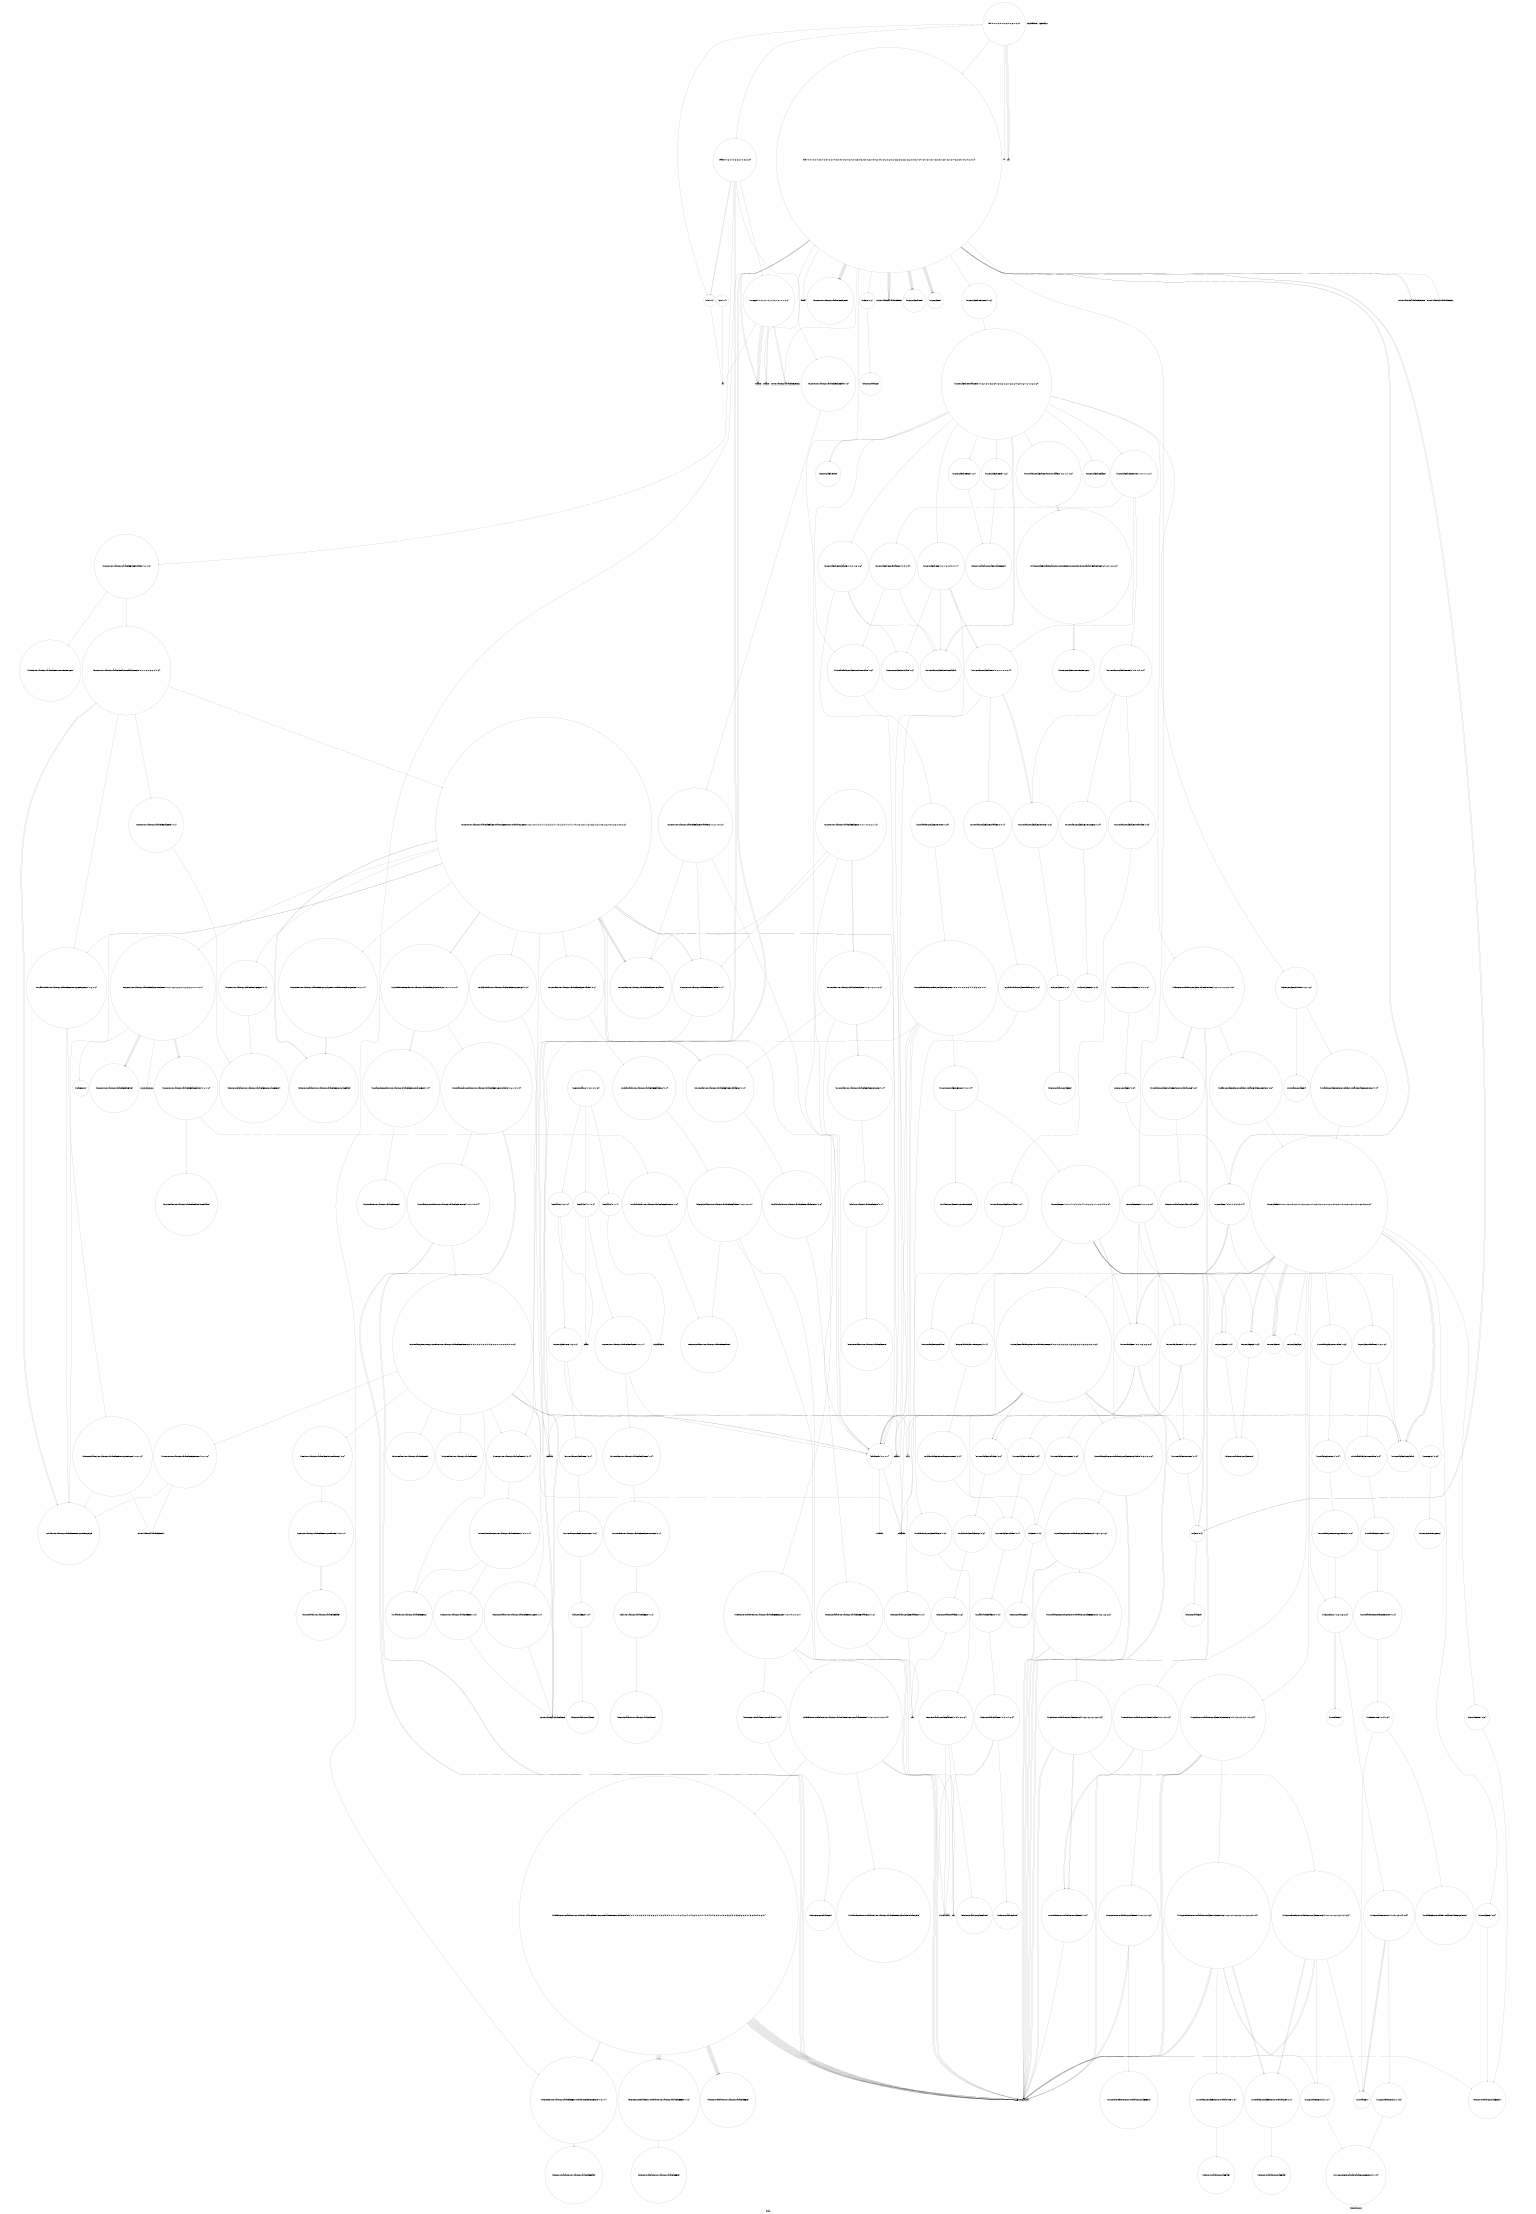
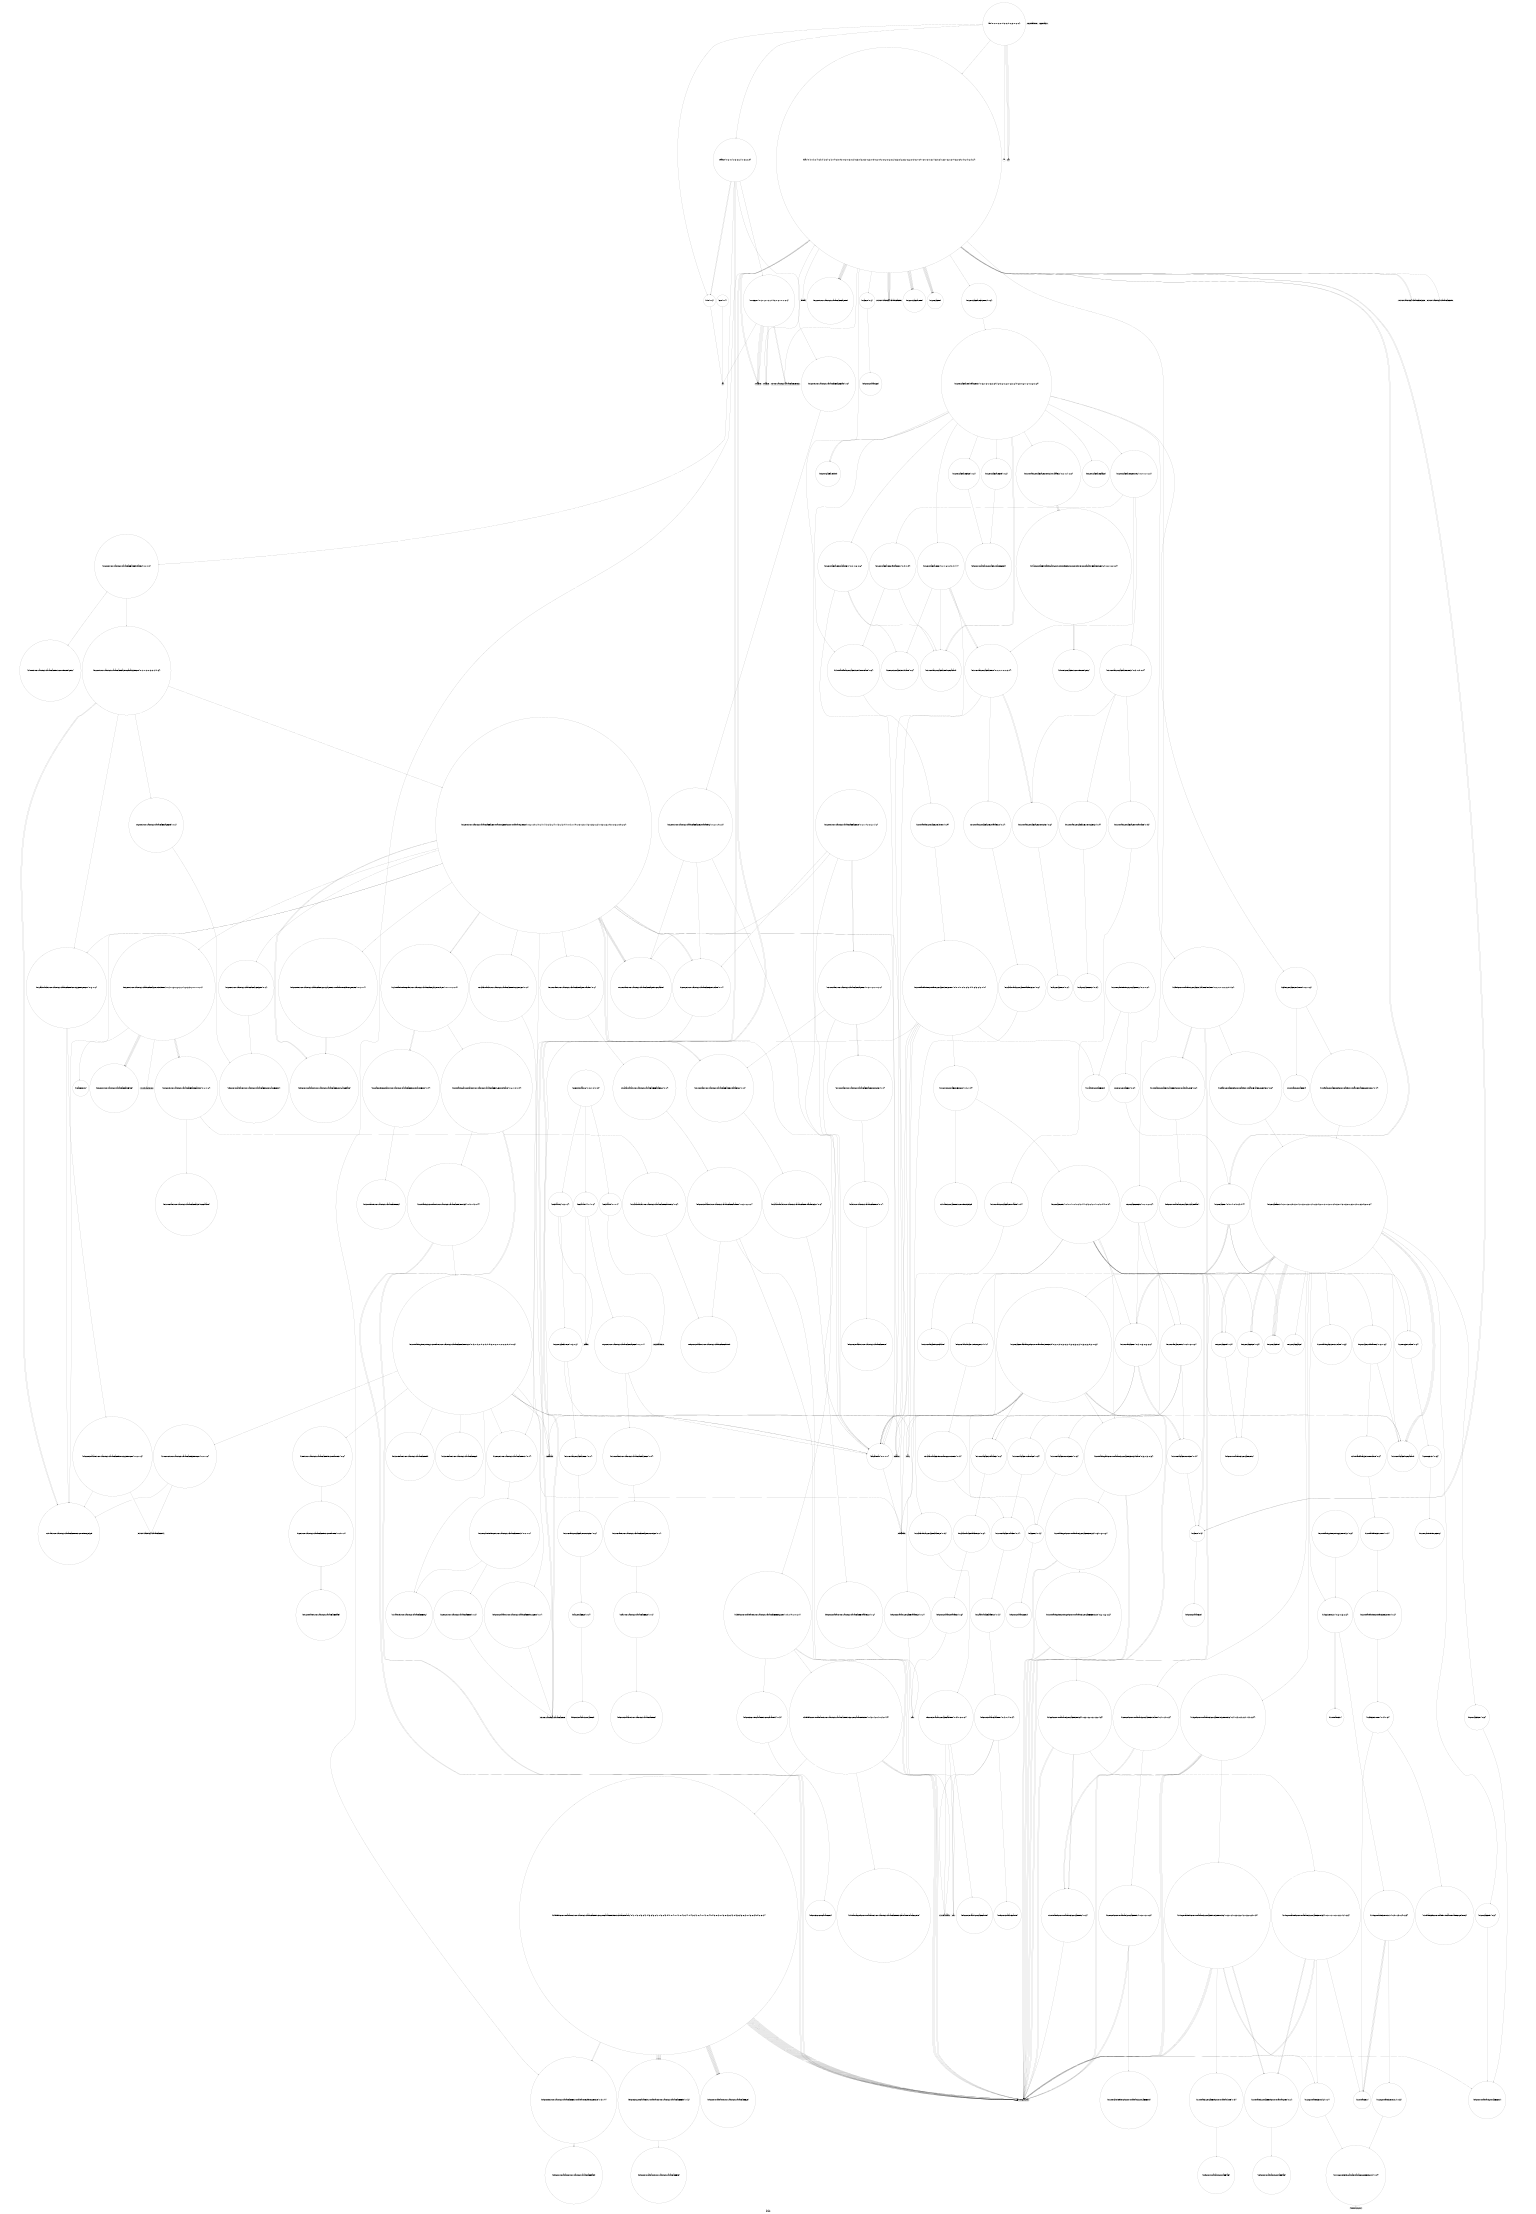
node "{_ZN9__gnu_cxx13new_allocatorISt6vectorIjSaIjEEED2Ev}": removed
node "{_ZSt11__addressofISt6vectorIjSaIjEEEPT_RS3_}": added
node "{_ZSt8_DestroyIPjjEvT_S1_RSaIT0_E|{<s0>254}}": added
node "{_ZSt18uninitialized_copyIPjS0_ET0_T_S2_S1_|{<s0>397}}": removed
node "_ZSt9terminatev": removed
